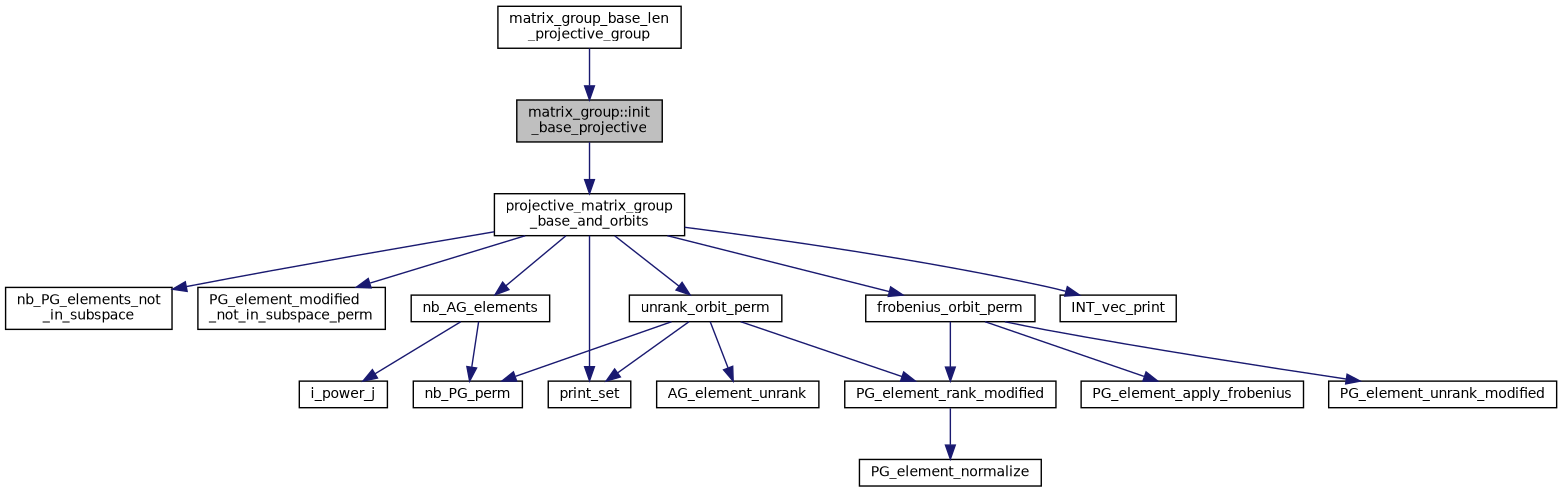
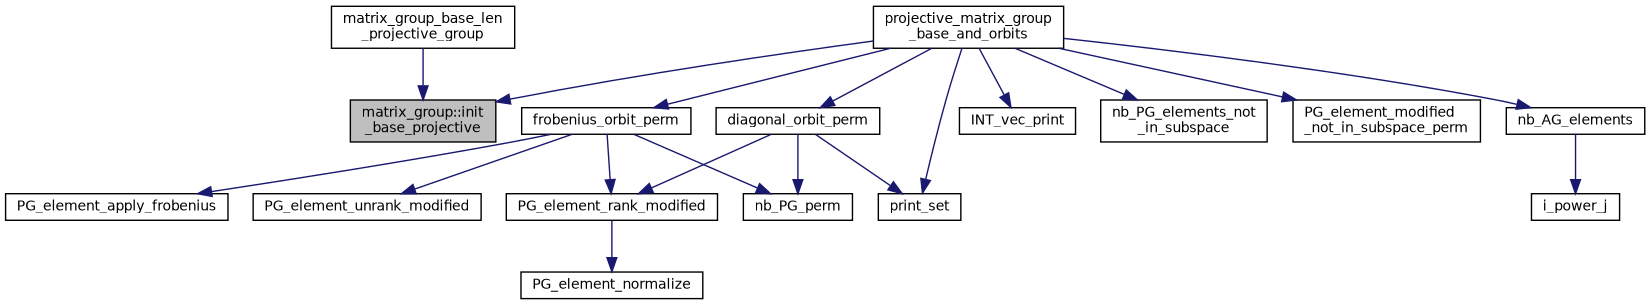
edge "matrix_group::init _base_projective" -> "projective_matrix_group _base_and_orbits": reversed
node "unrank_orbit_perm": label "unrank_orbit_perm" -> "diagonal_orbit_perm"
edge "nb_AG_elements" -> "nb_PG_perm": now "frobenius_orbit_perm" -> "nb_PG_perm"
node "AG_element_unrank": removed
